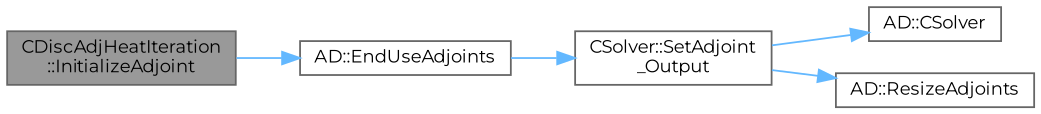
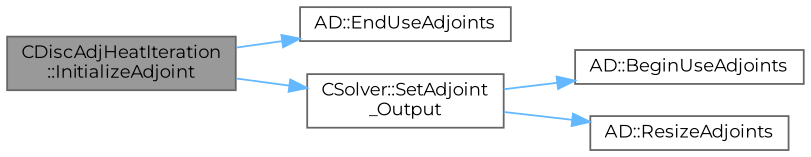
node "AD::CSolver": label "AD::CSolver" -> "AD::BeginUseAdjoints"
edge "AD::EndUseAdjoints" -> "CSolver::SetAdjoint _Output": now "CDiscAdjHeatIteration ::InitializeAdjoint" -> "CSolver::SetAdjoint _Output"
